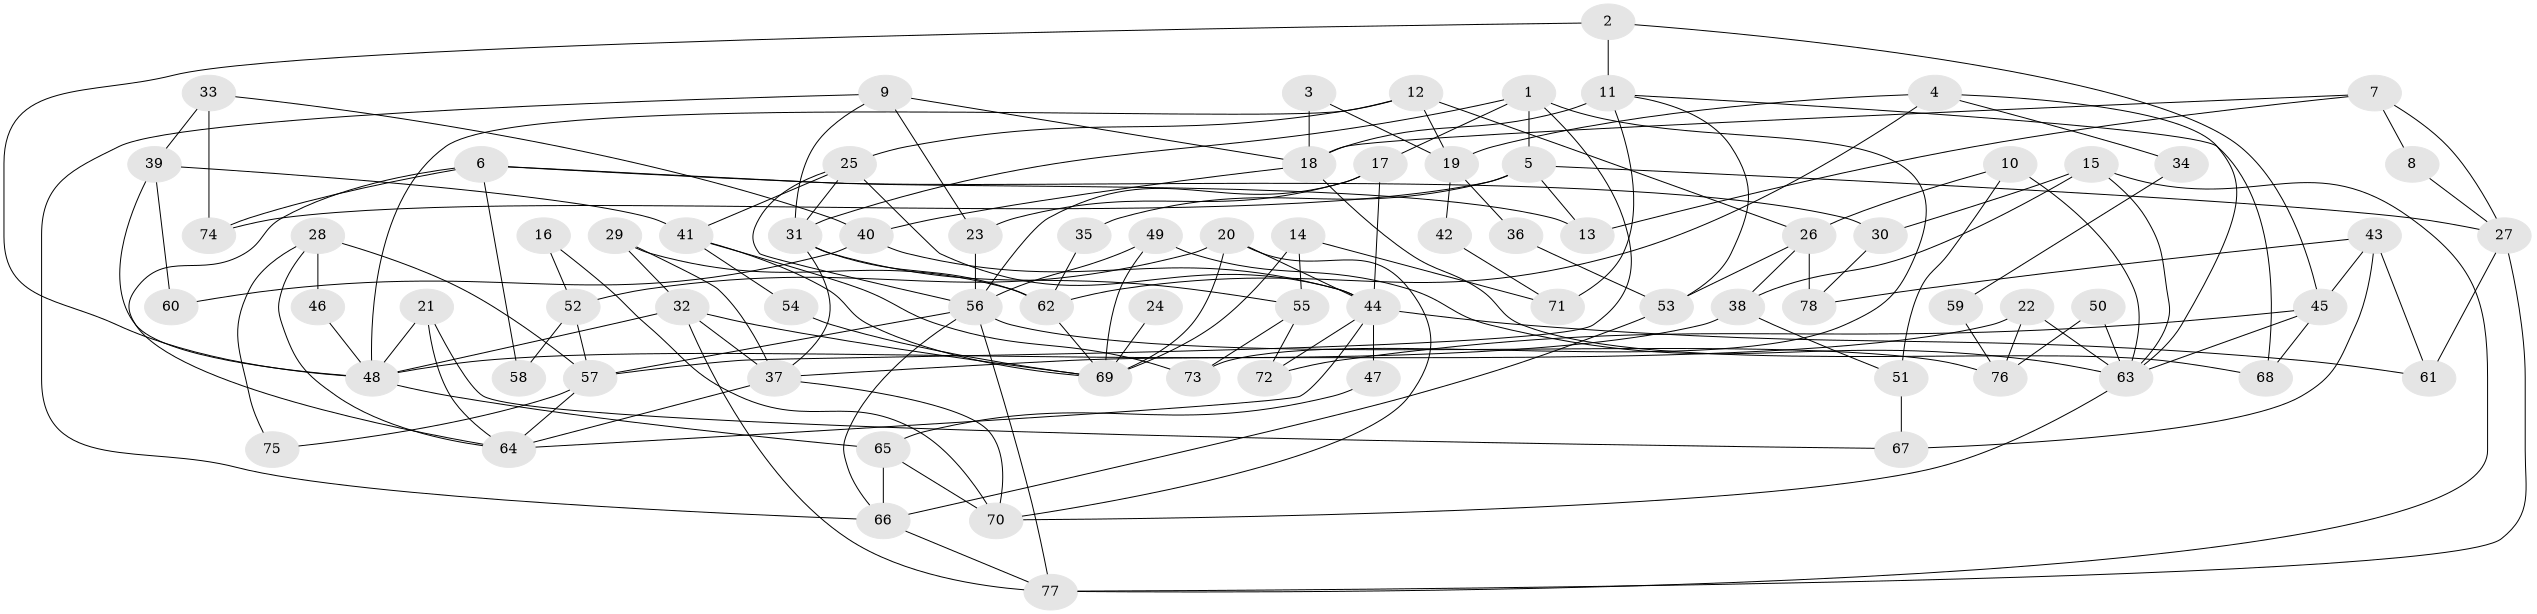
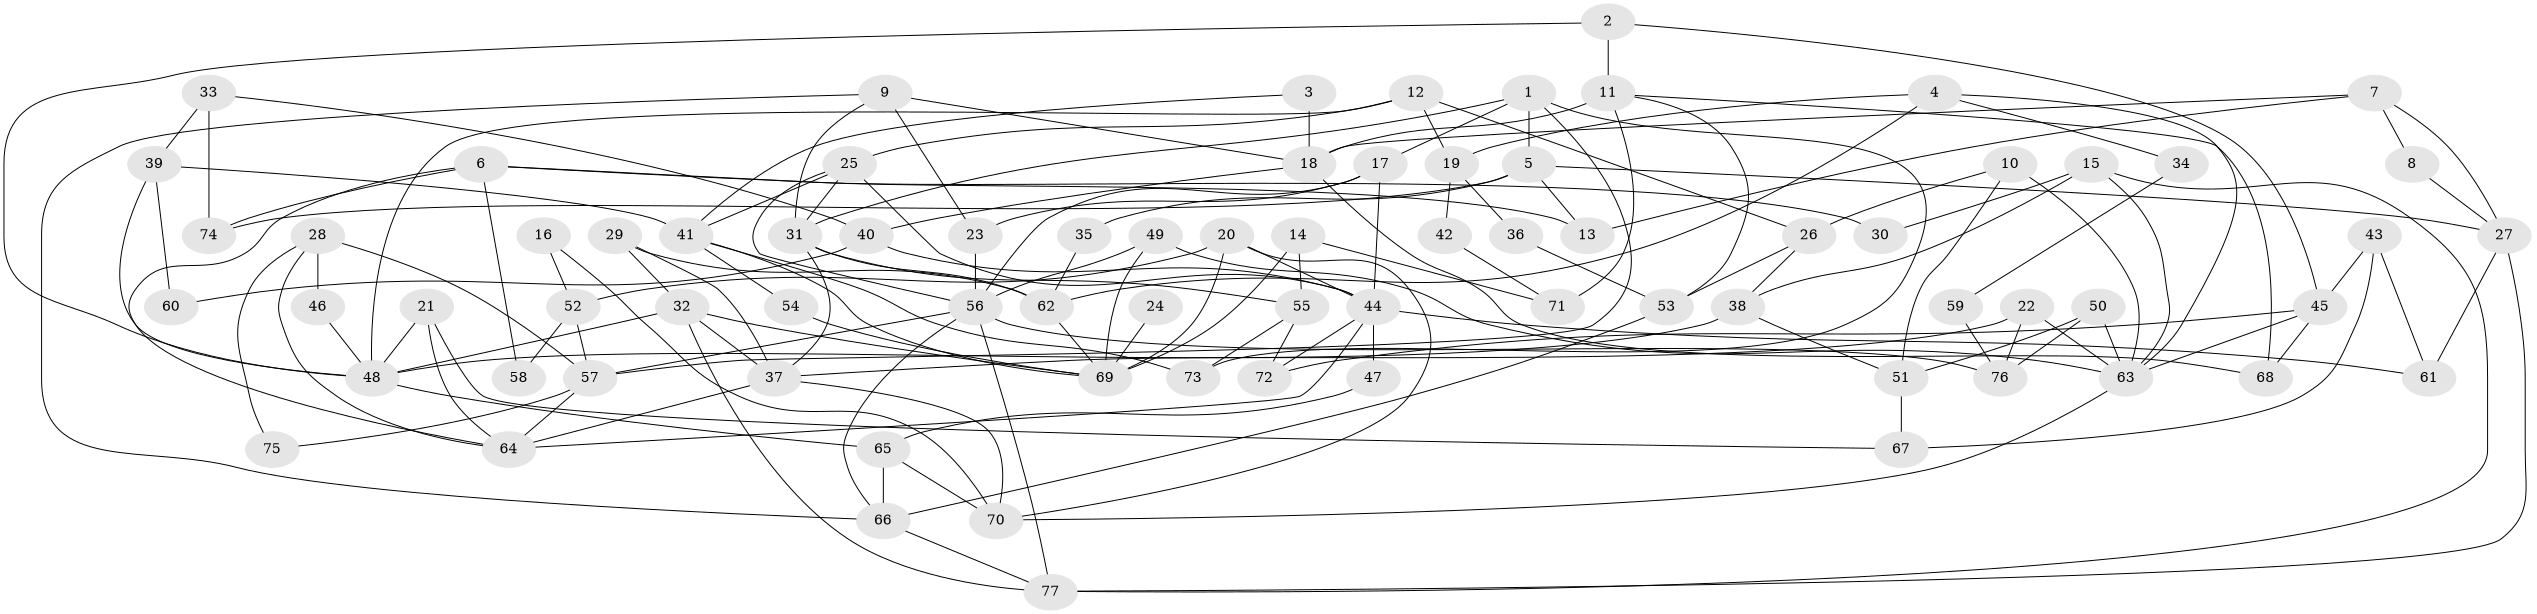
edge "3" -- "19": now "3" -- "41"
node "78": removed
edge "50" -- "51": added
